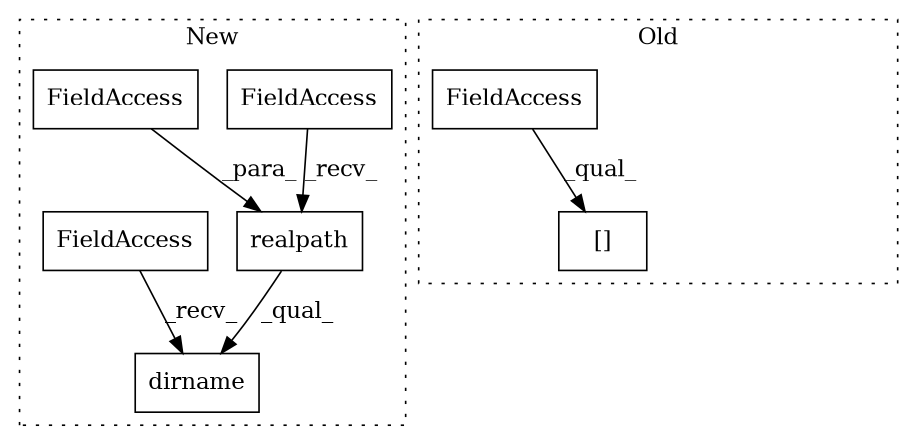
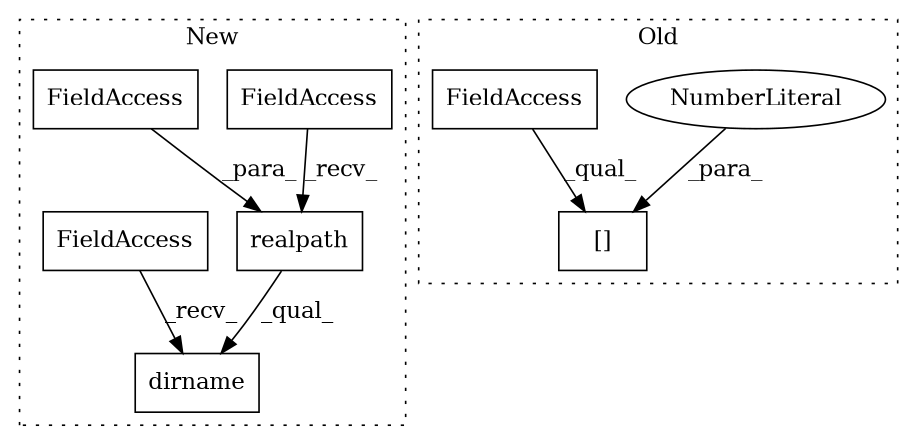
node "NumberLiteral": added
